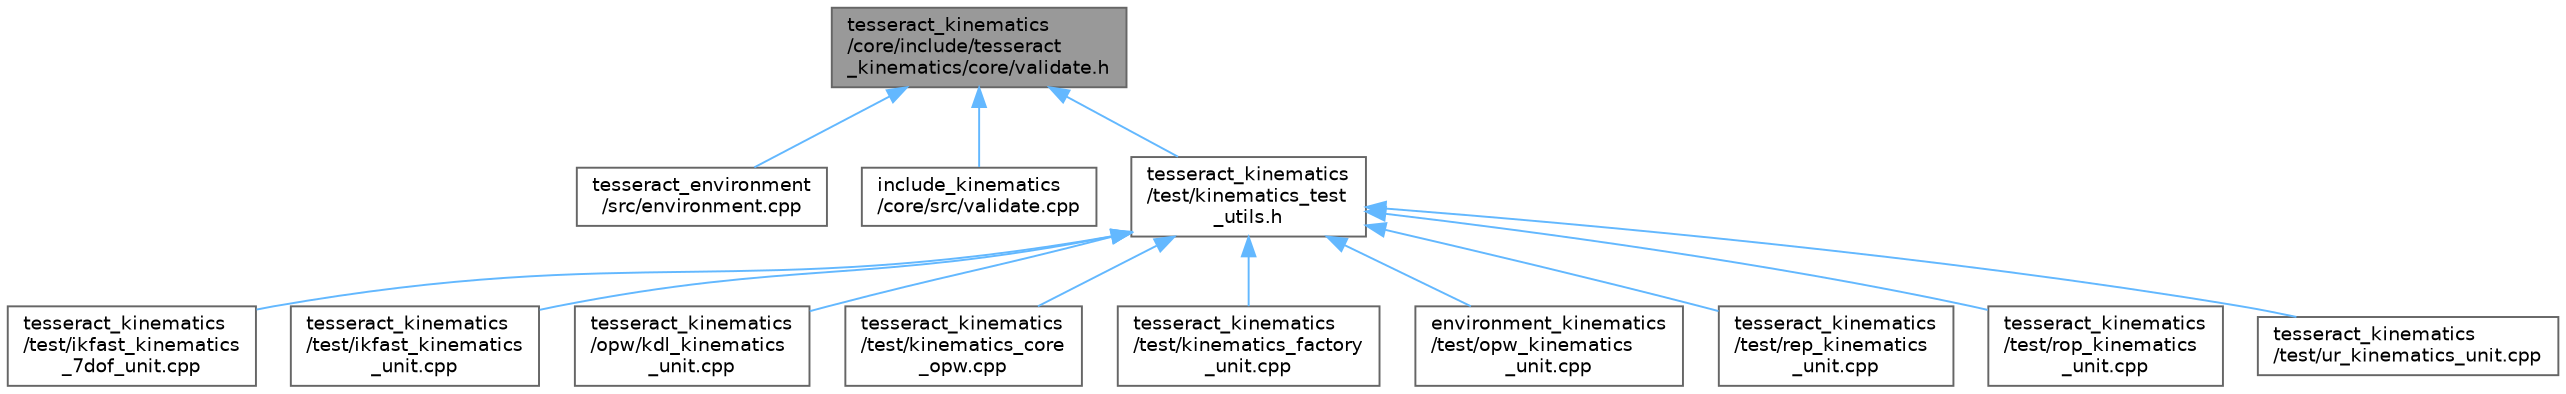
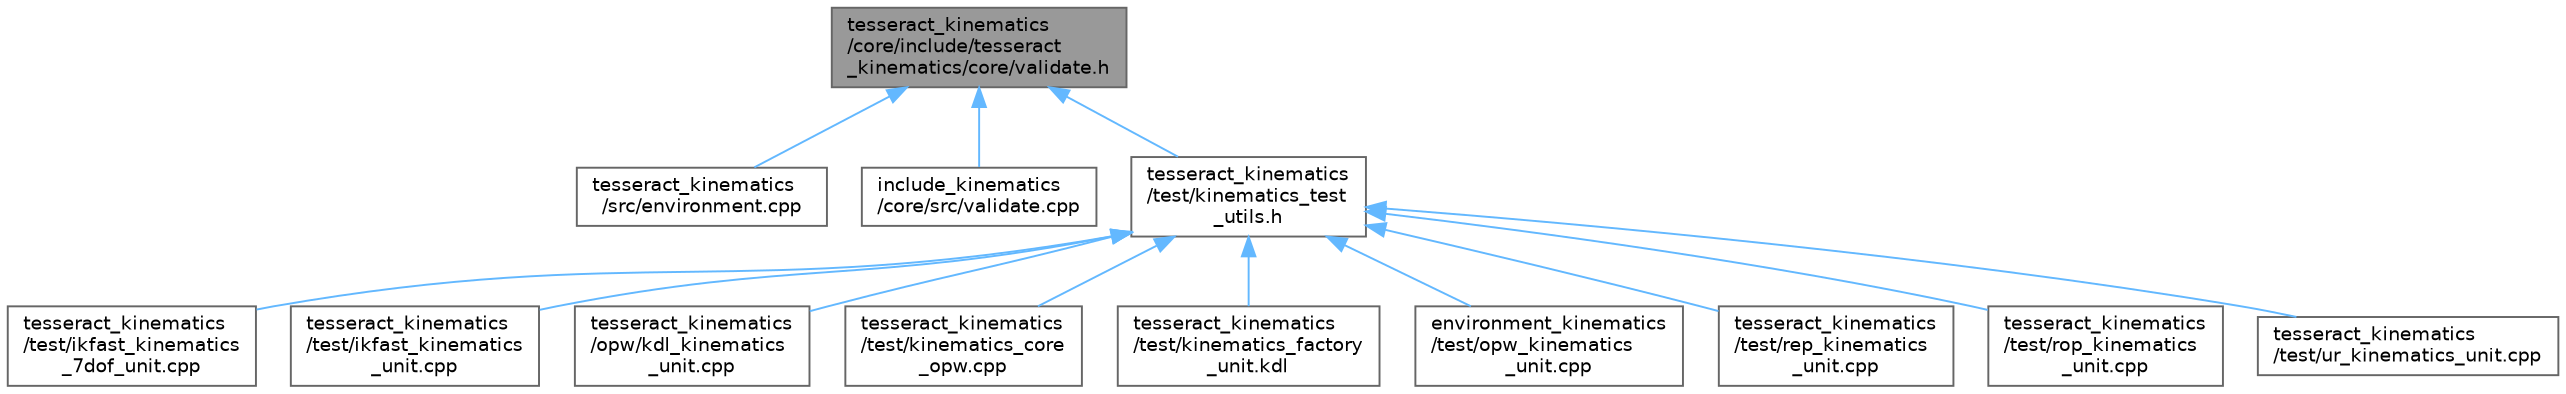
node "tesseract_environment /src/environment.cpp": label "tesseract_environment /src/environment.cpp" -> "tesseract_kinematics /src/environment.cpp"
node "tesseract_kinematics /test/kinematics_factory _unit.cpp": label "tesseract_kinematics /test/kinematics_factory _unit.cpp" -> "tesseract_kinematics /test/kinematics_factory _unit.kdl"
